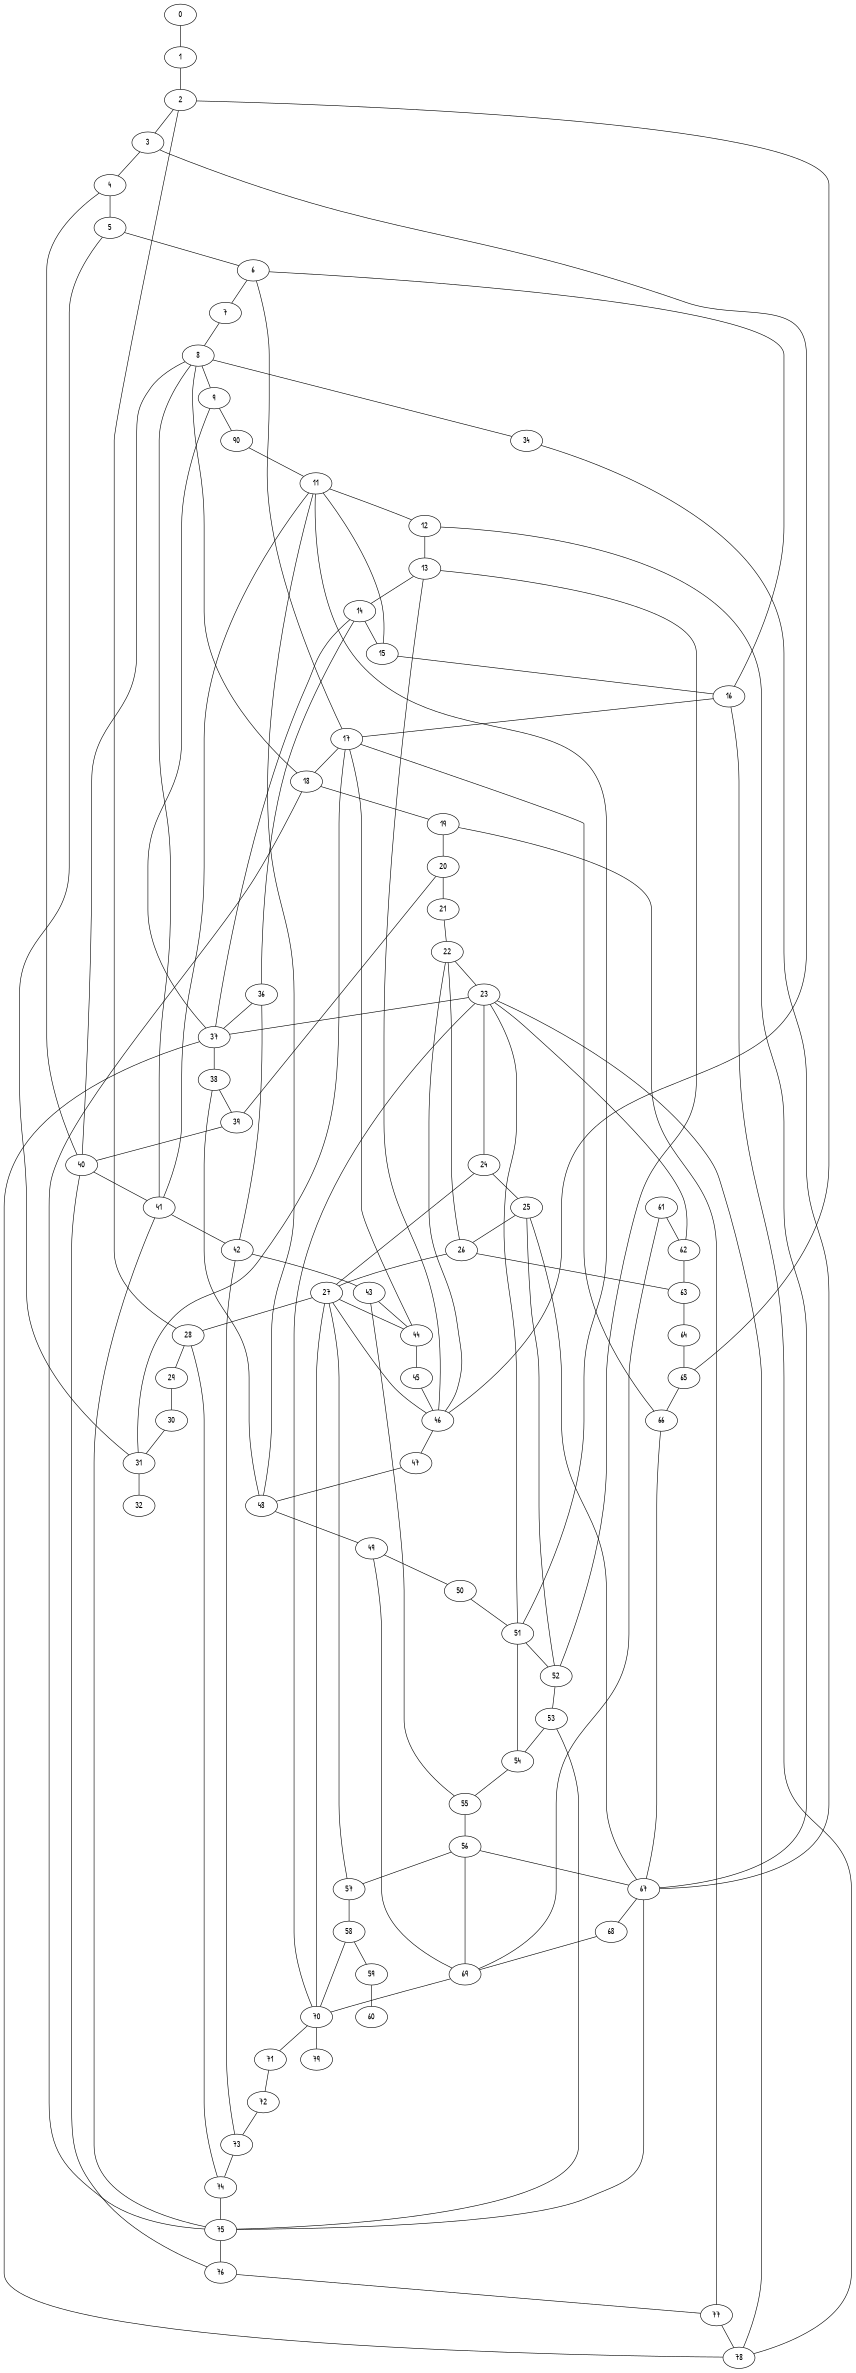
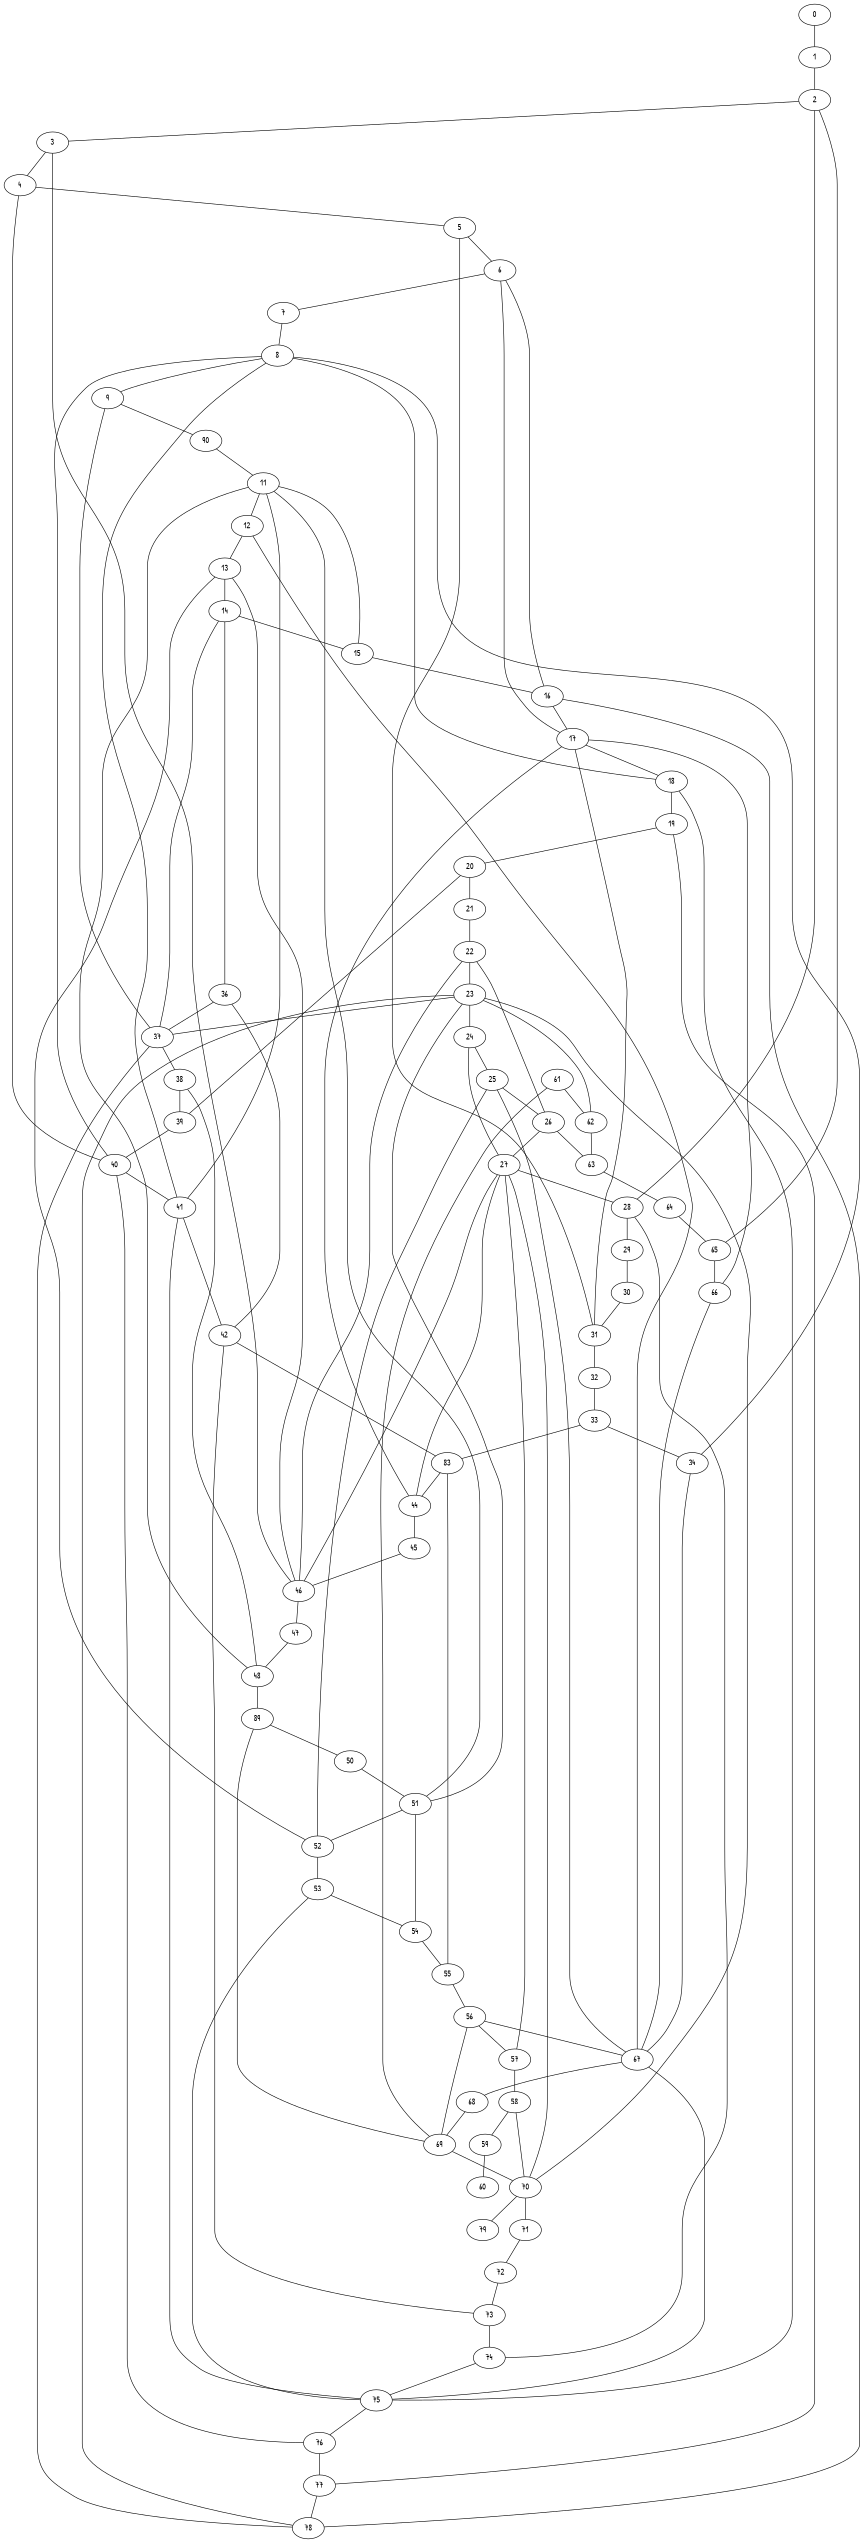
node "43": label "43" -> "83"
node "33": added
node "49": label "49" -> "89"
